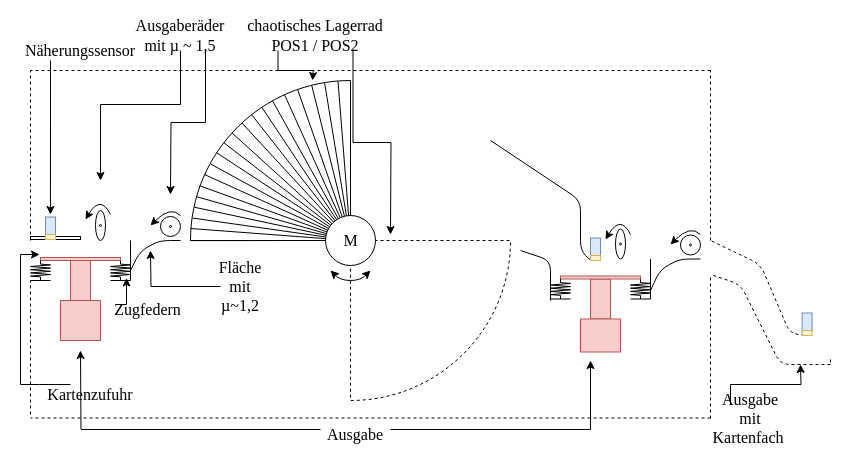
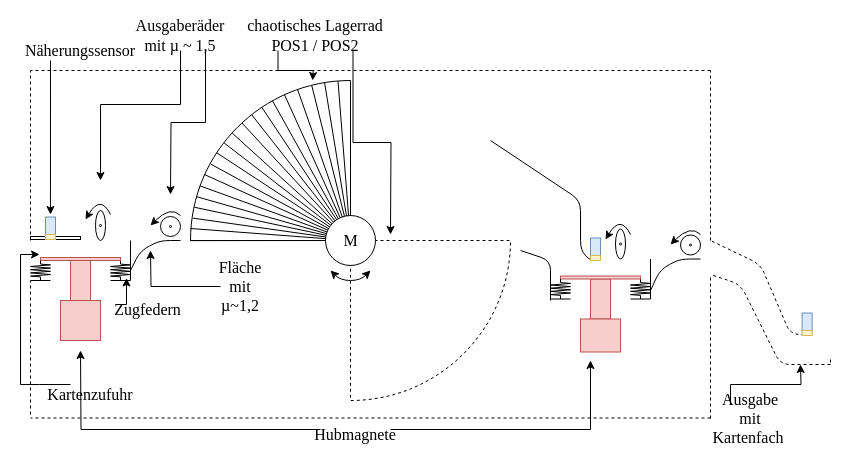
node "Ausgabe": label "Ausgabe" -> "Hubmagnete"
